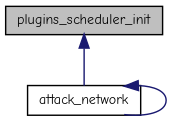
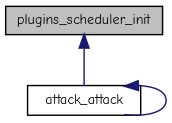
node "attack_network": label "attack_network" -> "attack_attack"
